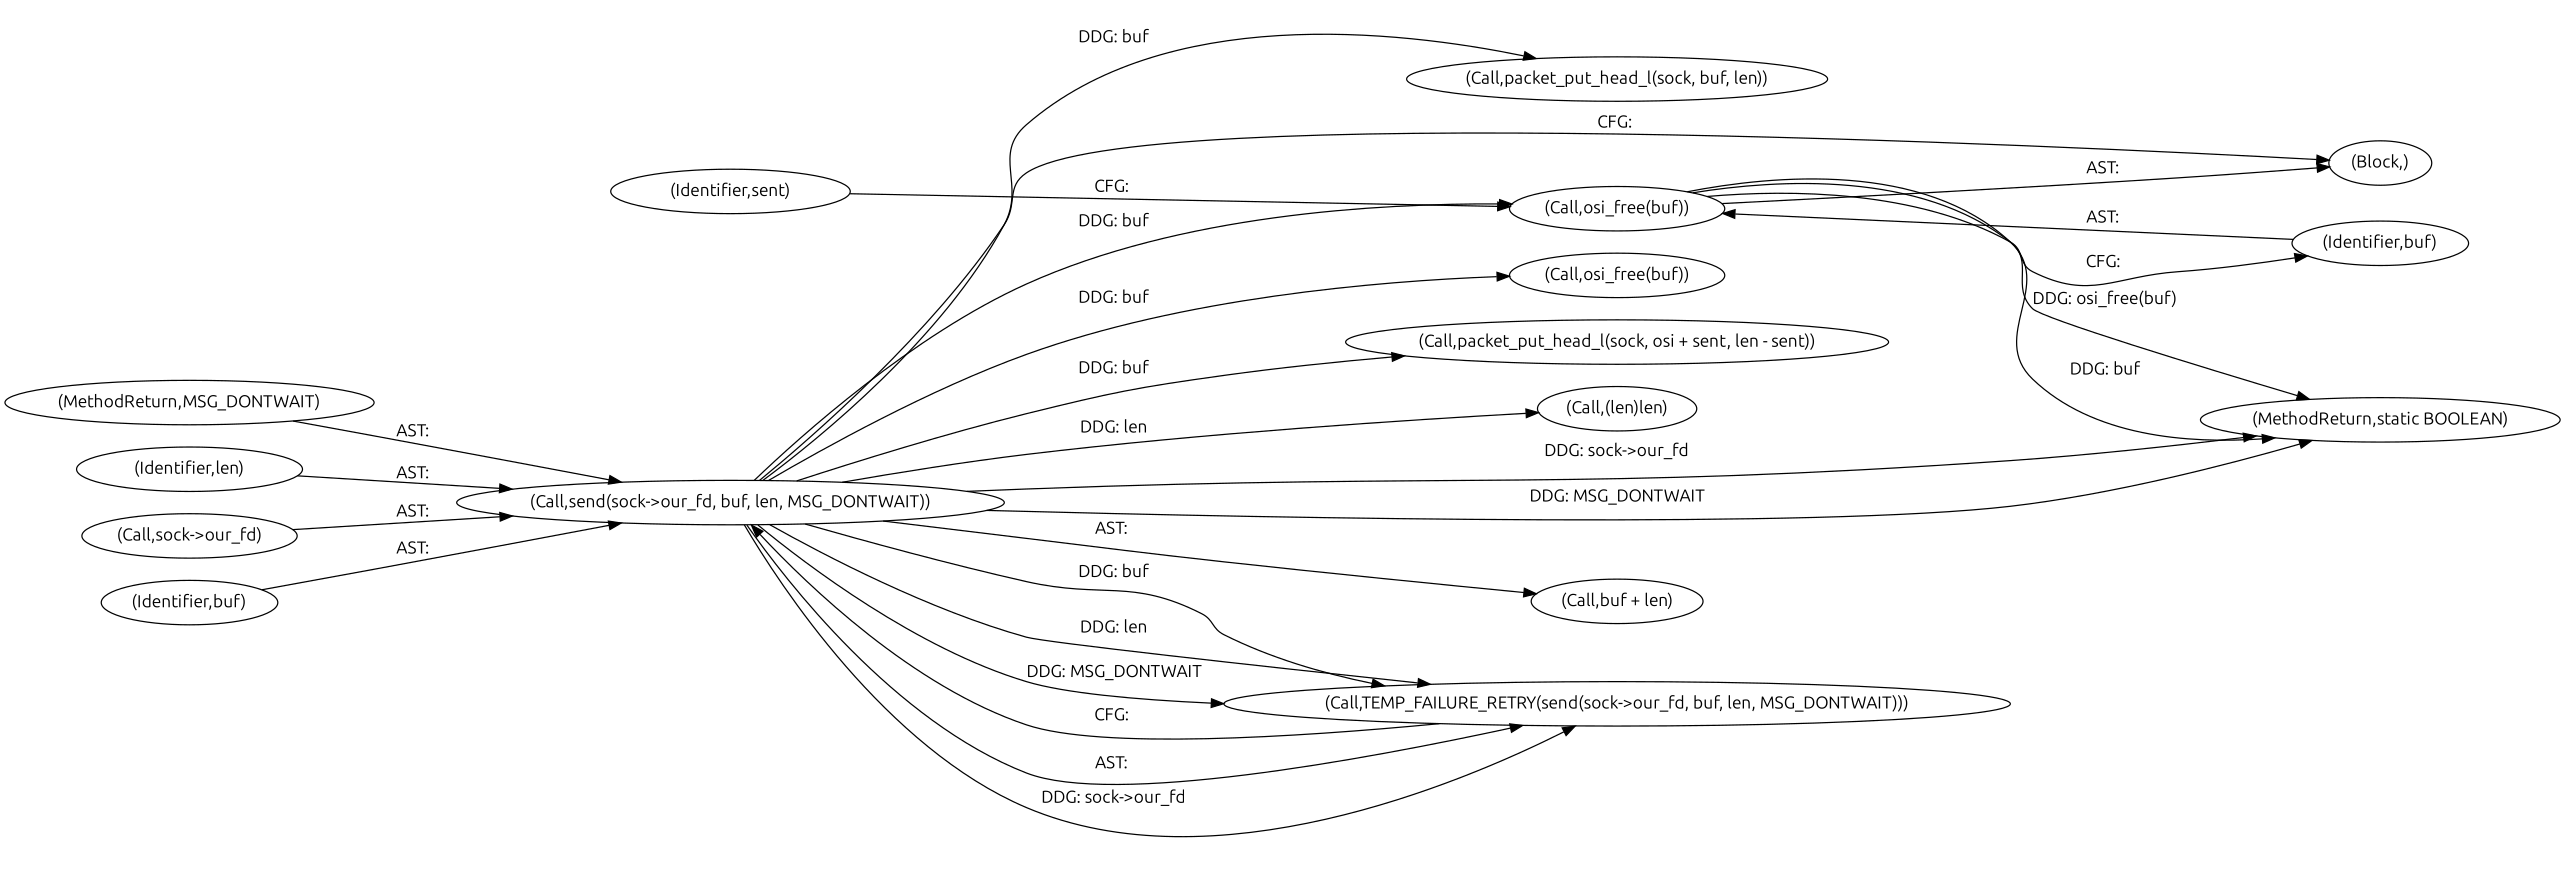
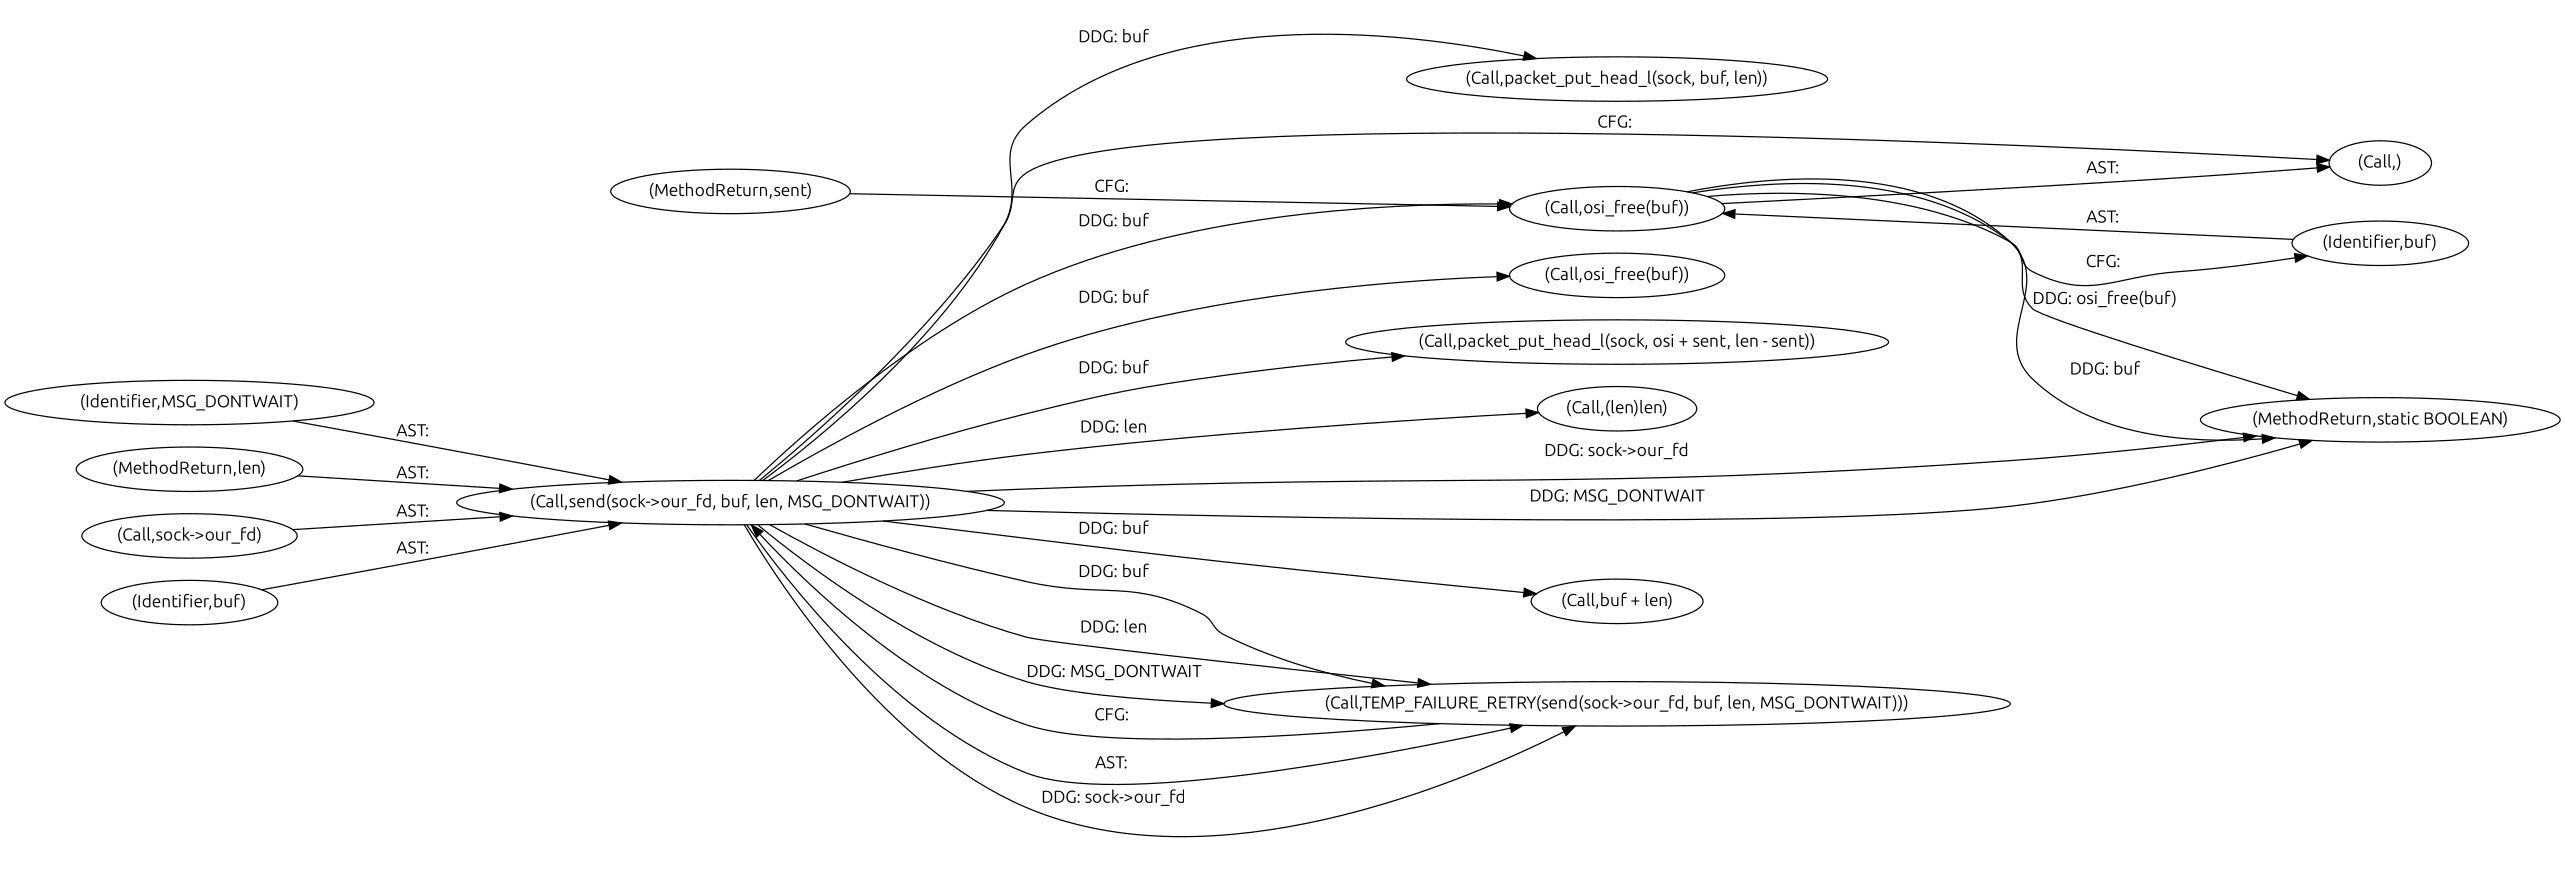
node "(Block,)": label "(Block,)" -> "(Call,)"
node "(Identifier,sent)": label "(Identifier,sent)" -> "(MethodReturn,sent)"
node "(MethodReturn,MSG_DONTWAIT)": label "(MethodReturn,MSG_DONTWAIT)" -> "(Identifier,MSG_DONTWAIT)"
node "(Identifier,len)": label "(Identifier,len)" -> "(MethodReturn,len)"
edge "(Call,send(sock->our_fd, buf, len, MSG_DONTWAIT))" -> "(Call,buf + len)": label "AST: " -> "DDG: buf"
